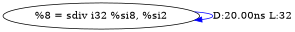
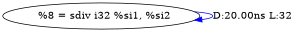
node "%8 = sdiv i32 %si8, %si2": label "%8 = sdiv i32 %si8, %si2" -> "%8 = sdiv i32 %si1, %si2"
